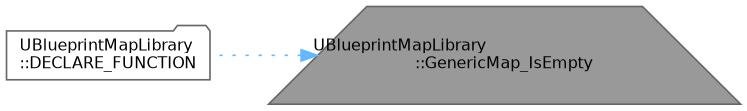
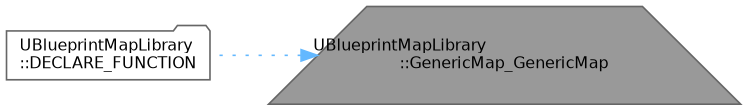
node "UBlueprintMapLibrary ::GenericMap_IsEmpty": label "UBlueprintMapLibrary ::GenericMap_IsEmpty" -> "UBlueprintMapLibrary ::GenericMap_GenericMap"
